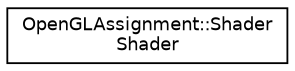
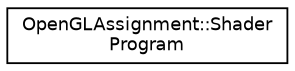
node "OpenGLAssignment::Shader Shader": label "OpenGLAssignment::Shader Shader" -> "OpenGLAssignment::Shader Program"
